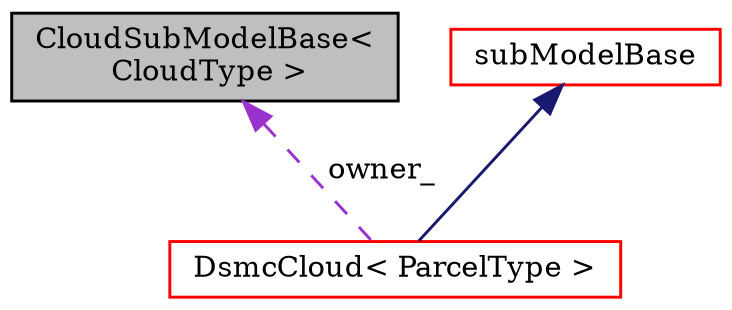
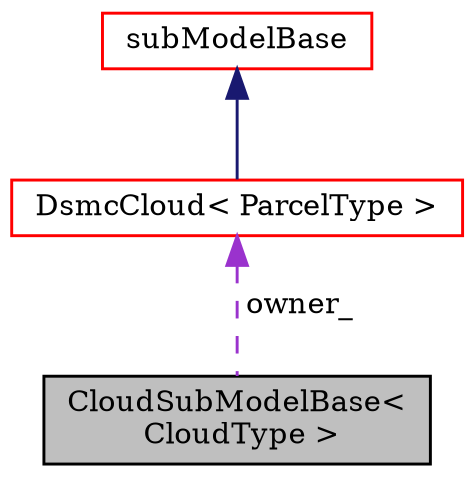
edge "DsmcCloud< ParcelType >" -> "CloudSubModelBase< CloudType >": reversed
